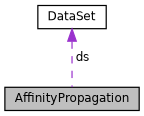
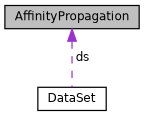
edge "AffinityPropagation" -> "DataSet": reversed
